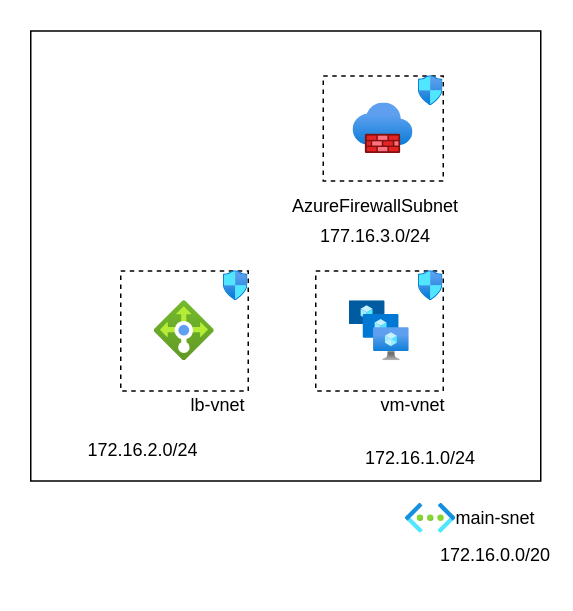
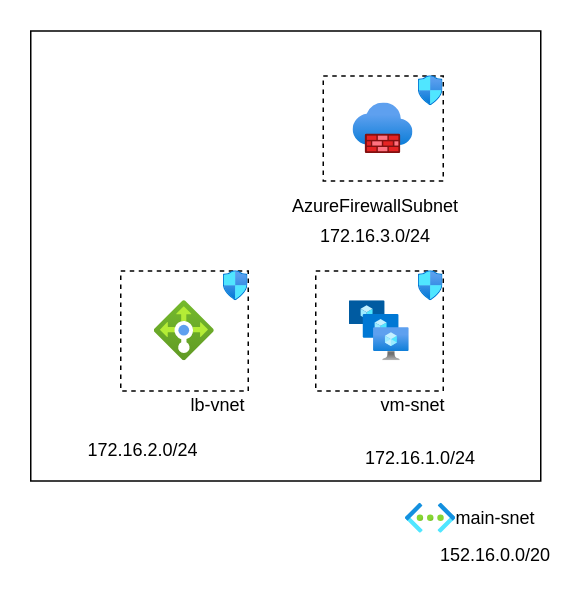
node "177.16.3.0/24": label "177.16.3.0/24" -> "172.16.3.0/24"
node "vm-vnet": label "vm-vnet" -> "vm-snet"
node "172.16.0.0/20": label "172.16.0.0/20" -> "152.16.0.0/20"
